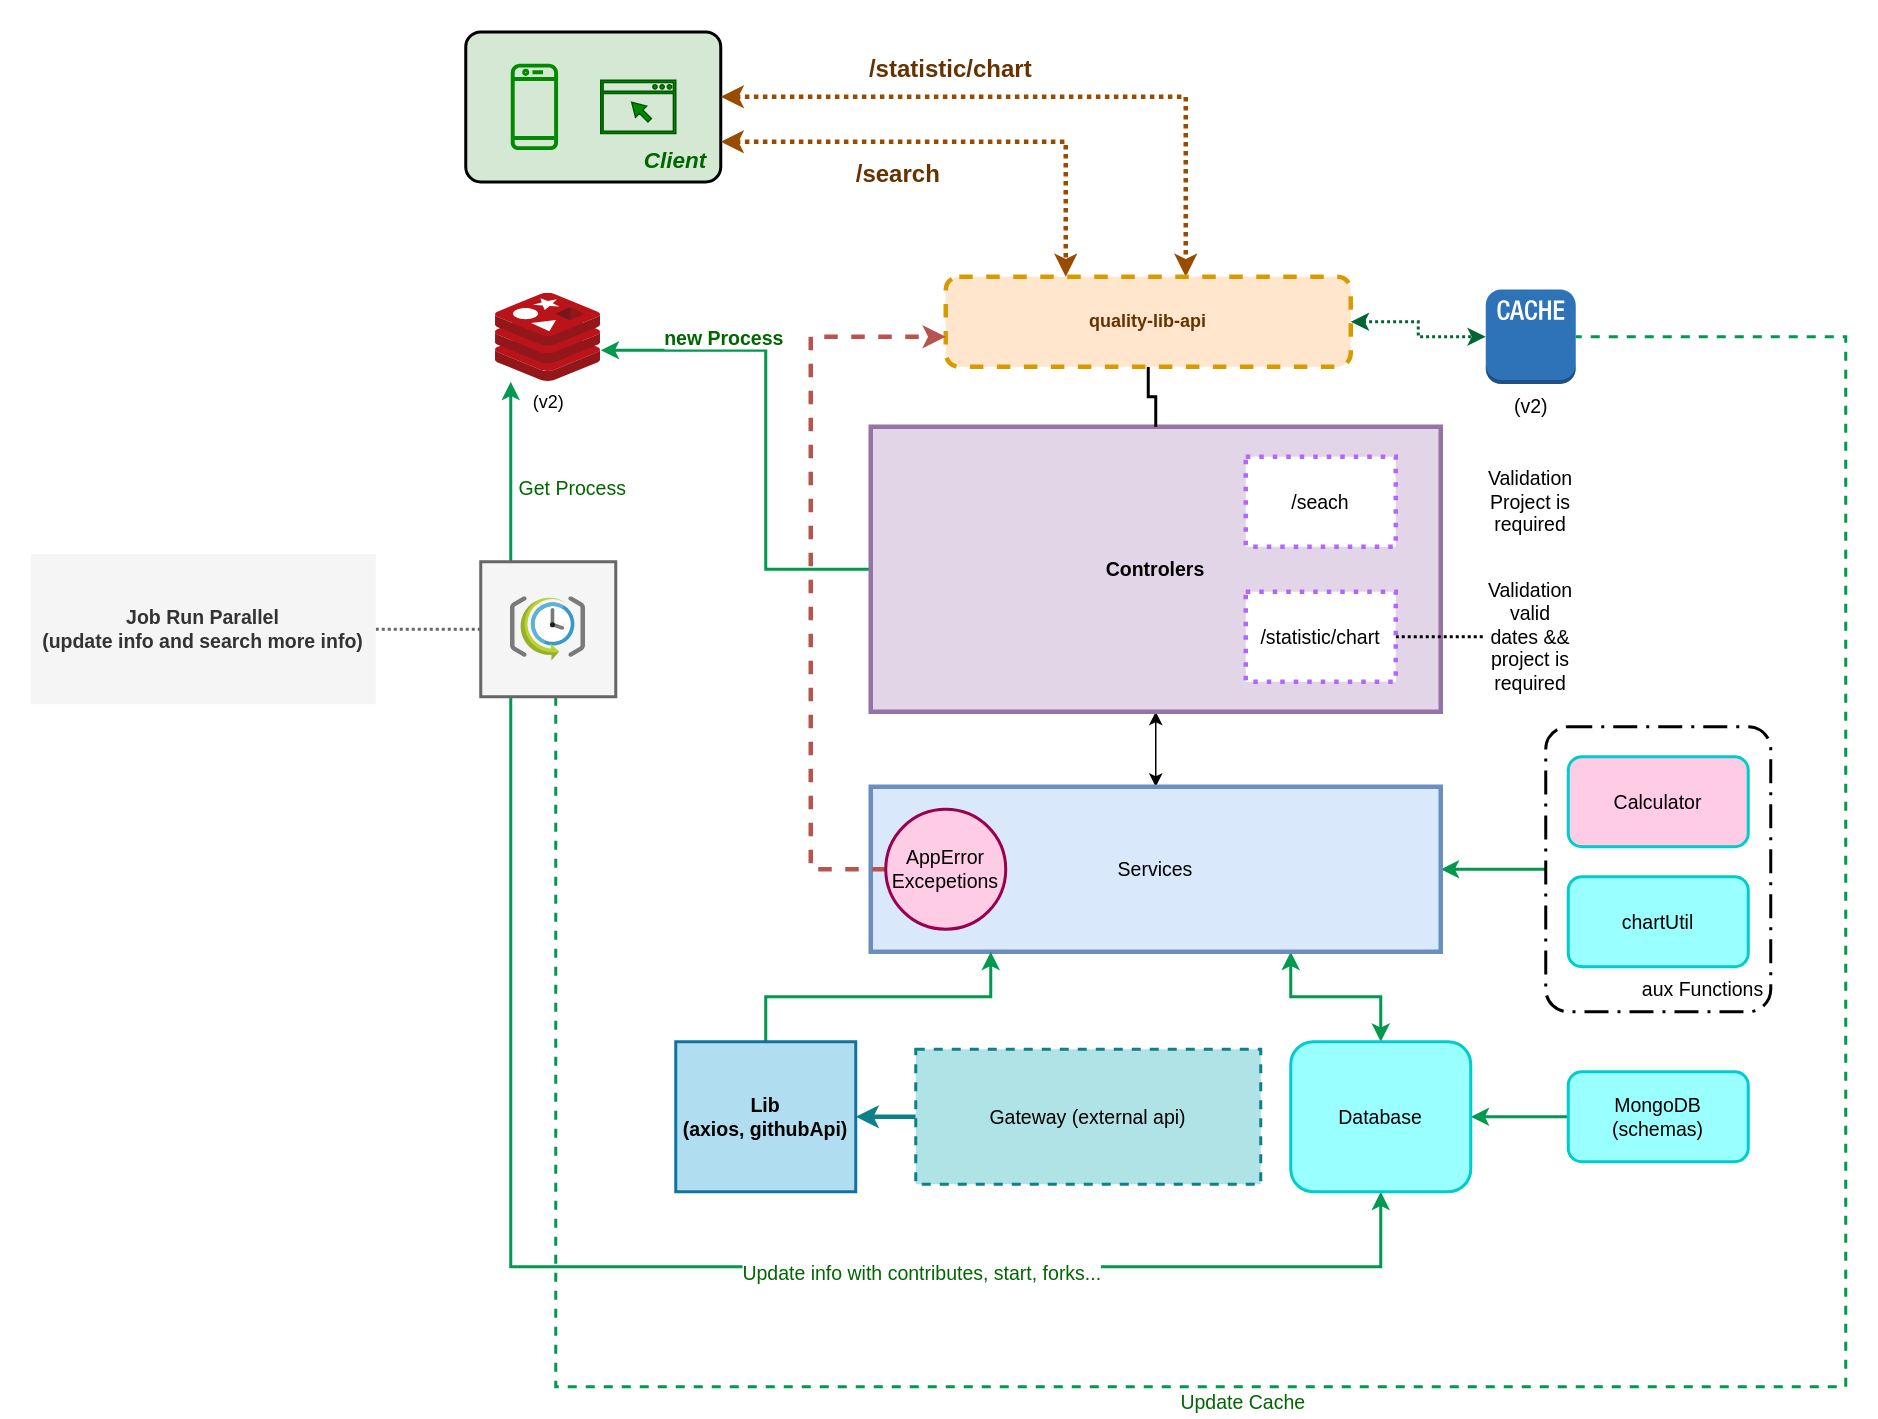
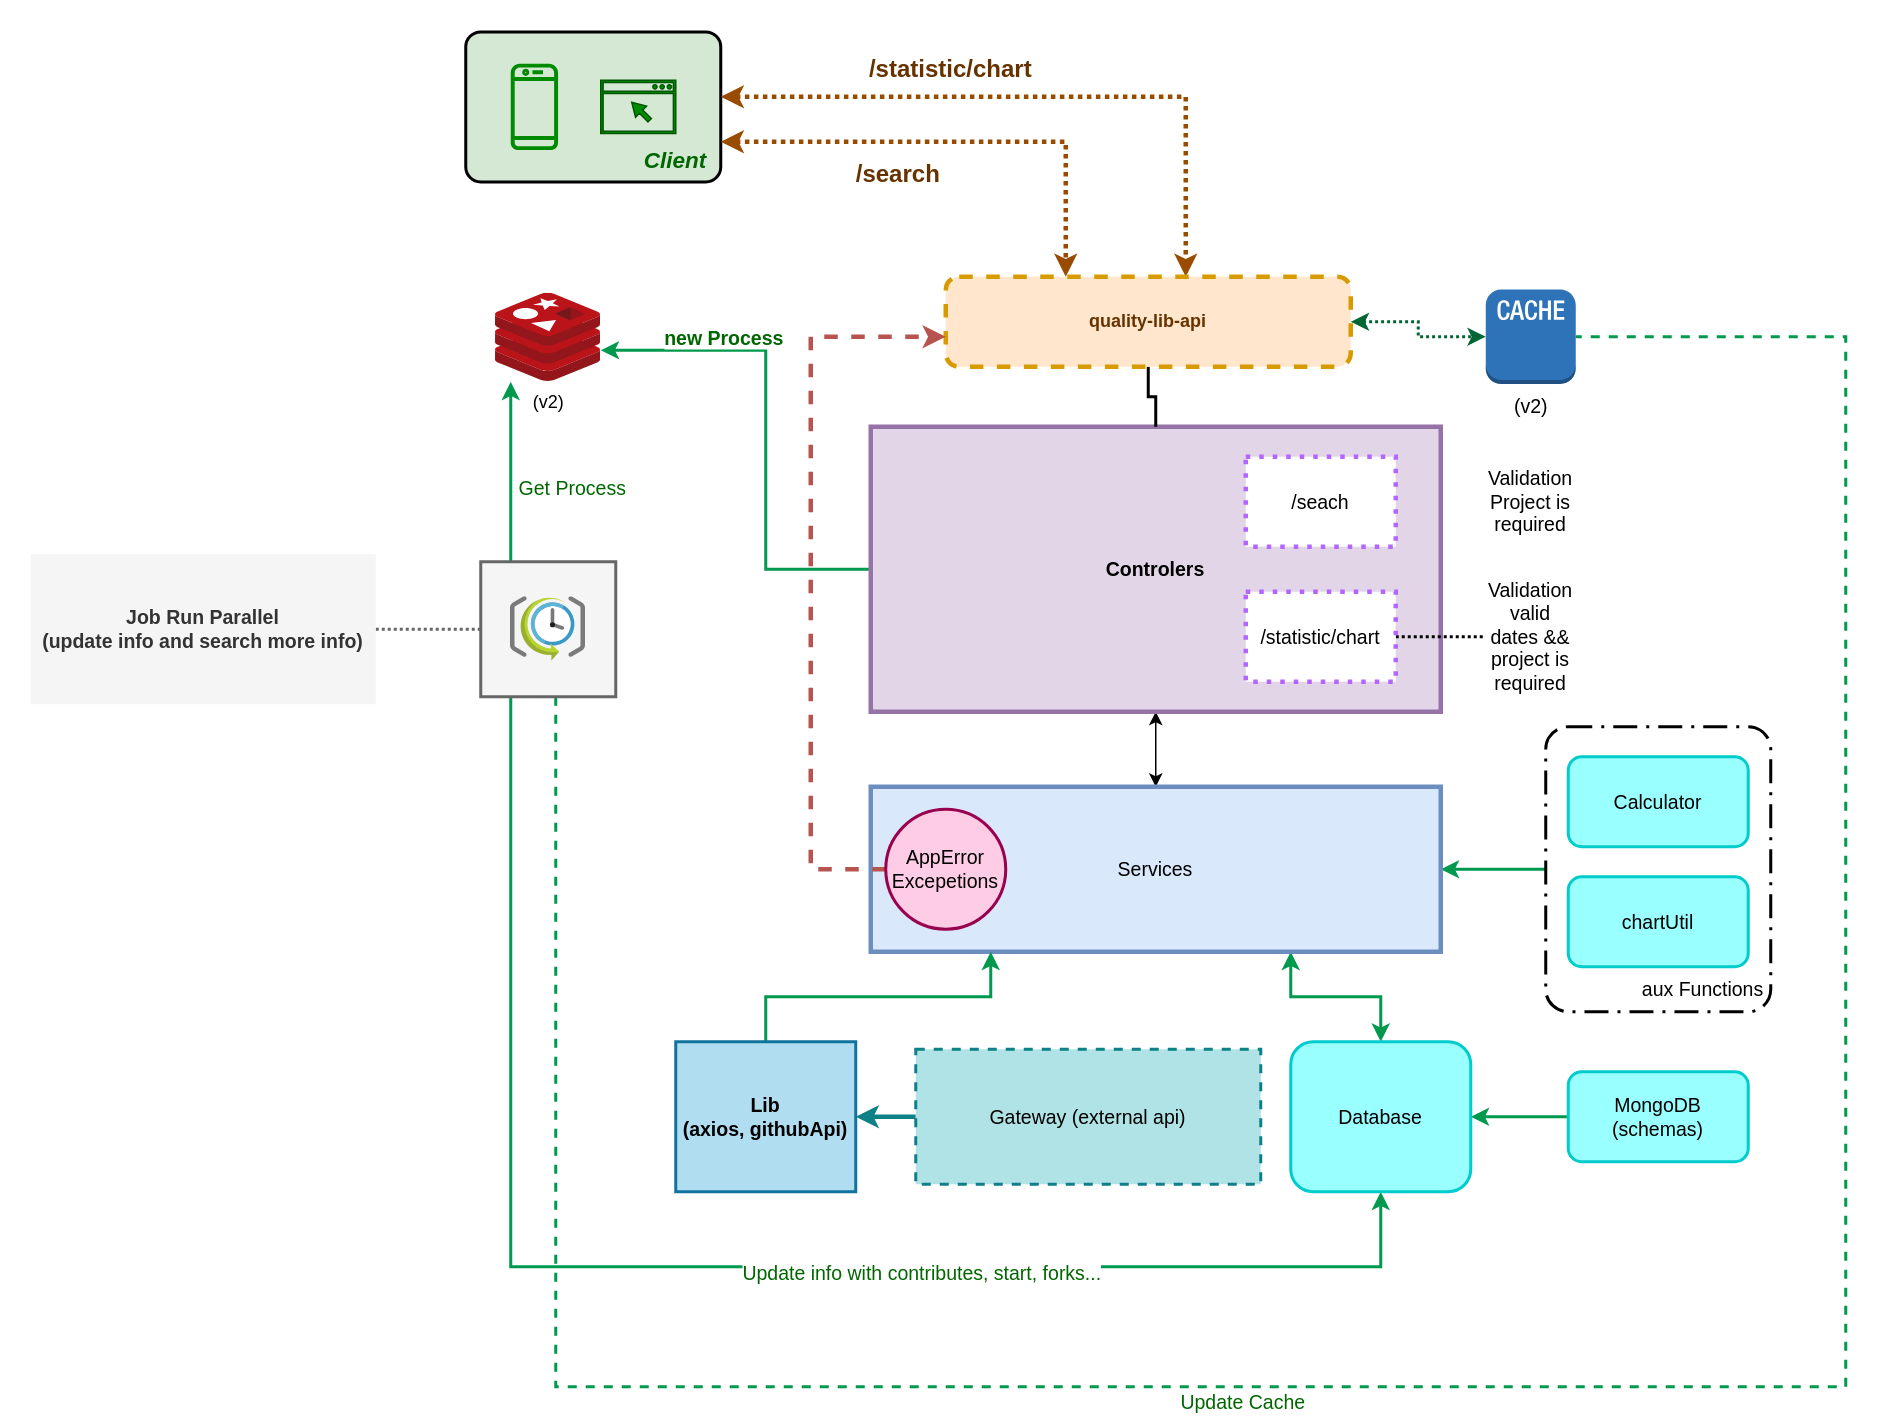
node "Calculator": fillcolor #ffcce6 -> #99ffff
